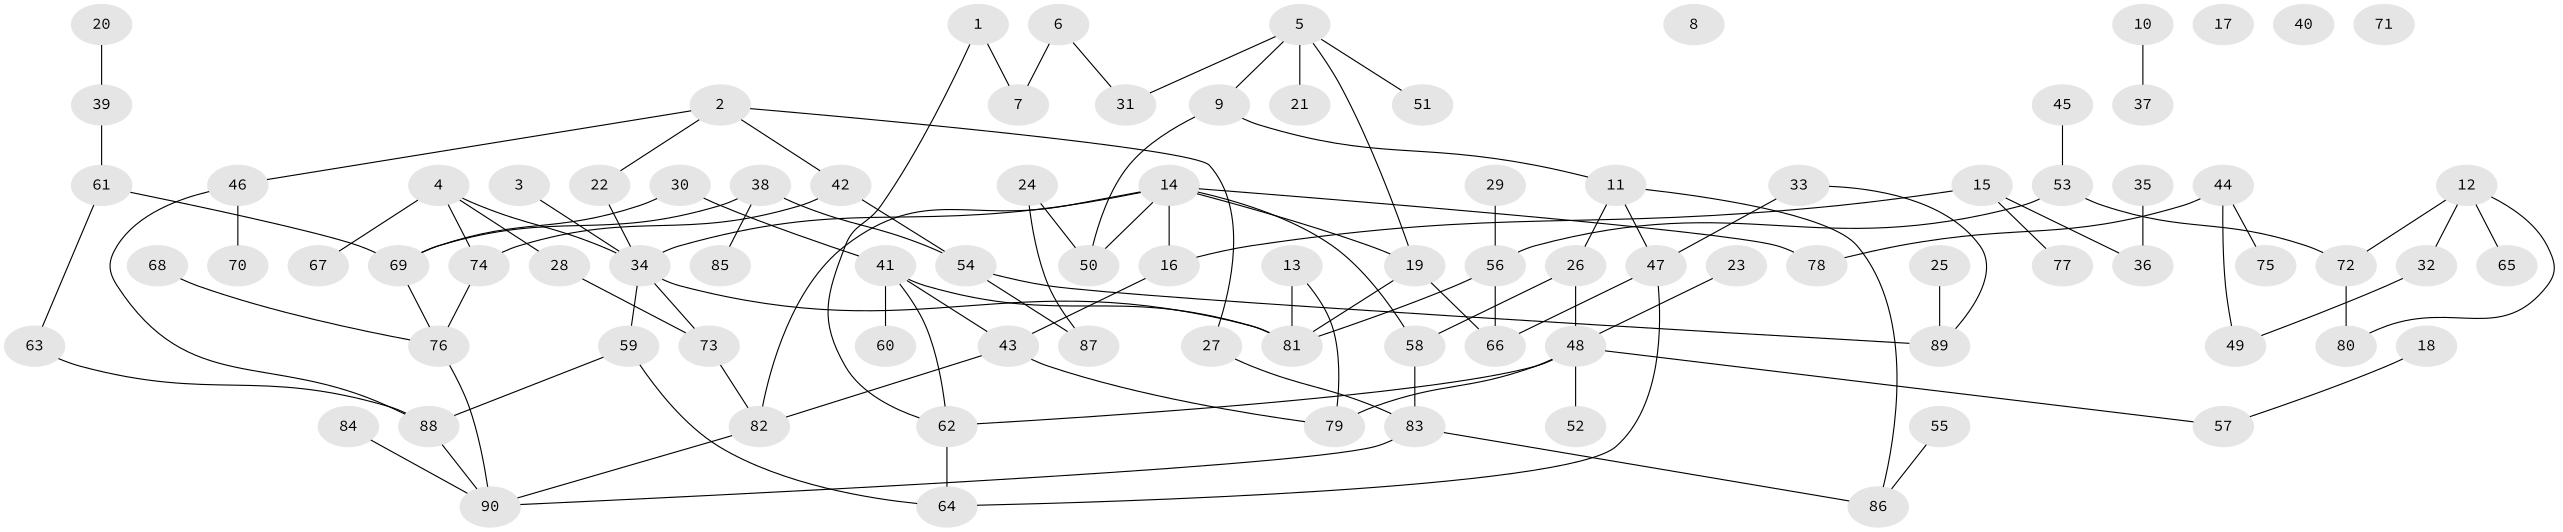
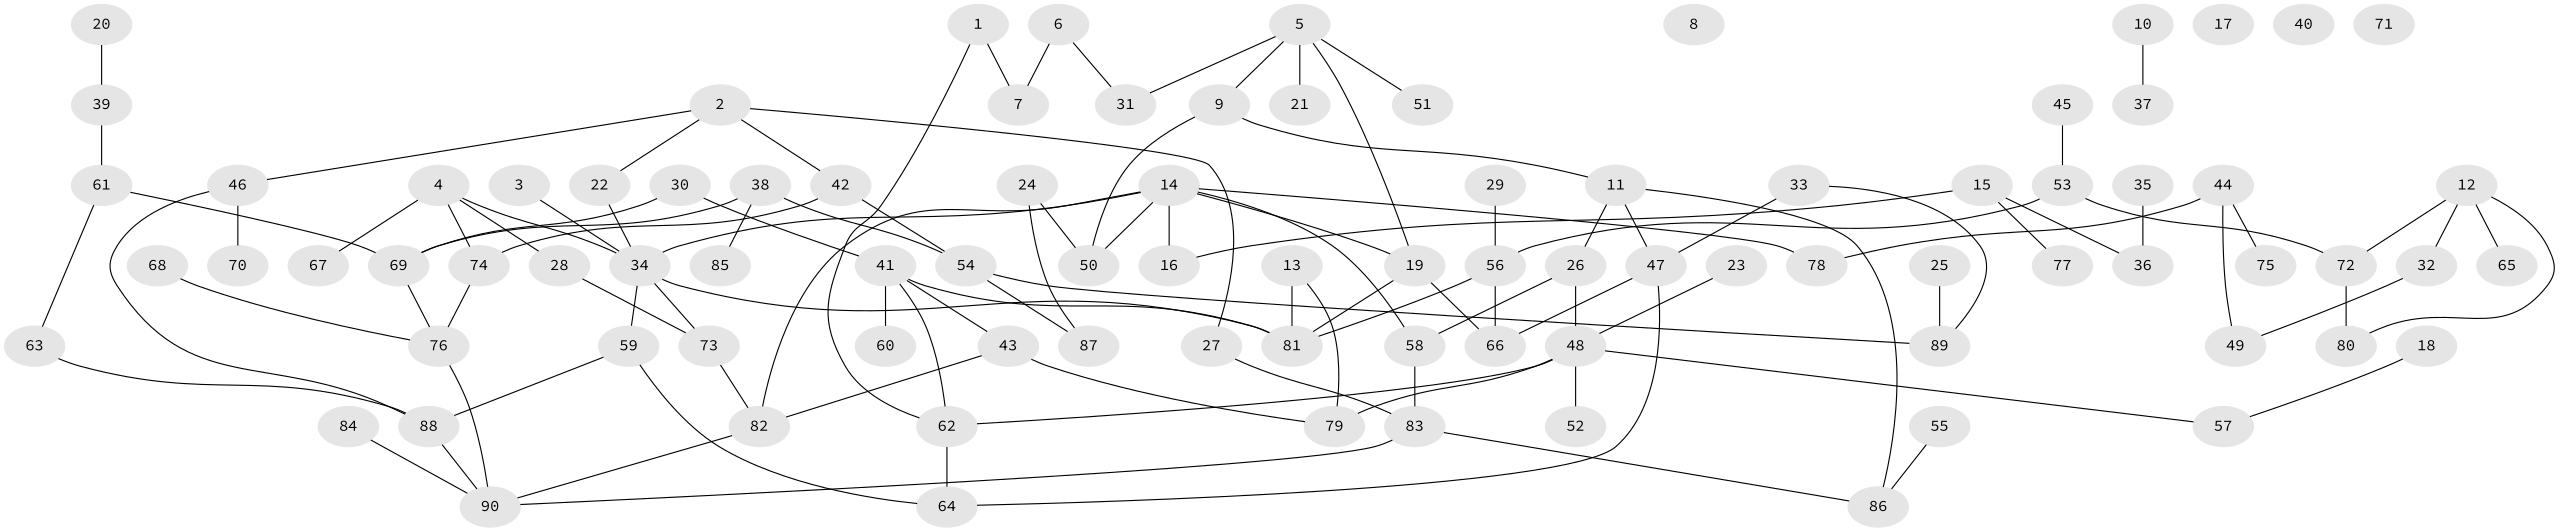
edge "16" -- "43": removed
